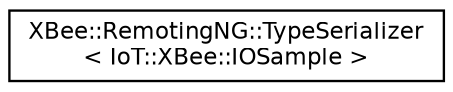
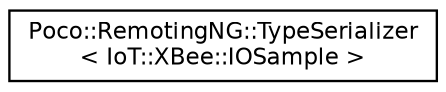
node "XBee::RemotingNG::TypeSerializer < IoT::XBee::IOSample >": label "XBee::RemotingNG::TypeSerializer < IoT::XBee::IOSample >" -> "Poco::RemotingNG::TypeSerializer < IoT::XBee::IOSample >"
